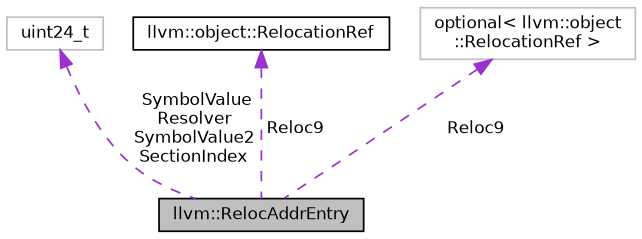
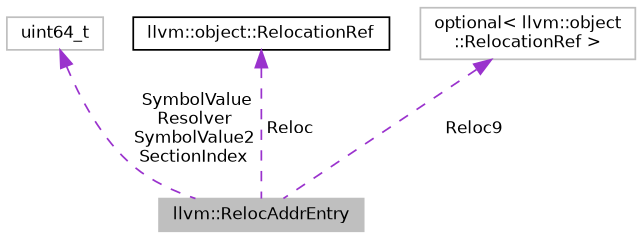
node "uint24_t": label "uint24_t" -> "uint64_t"
edge "llvm::RelocAddrEntry" -> "llvm::object::RelocationRef": label " Reloc9" -> " Reloc"
node "llvm::RelocAddrEntry": color black -> grey75
